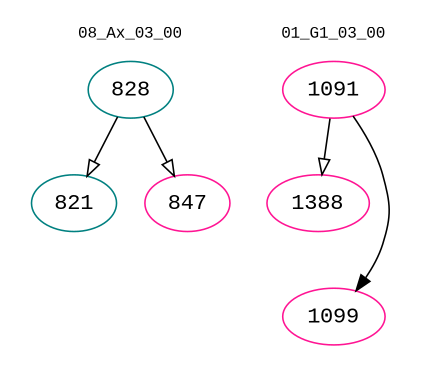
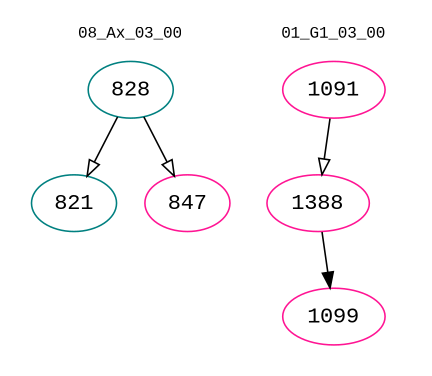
edge "1091" -> "1099": now "1388" -> "1099"
